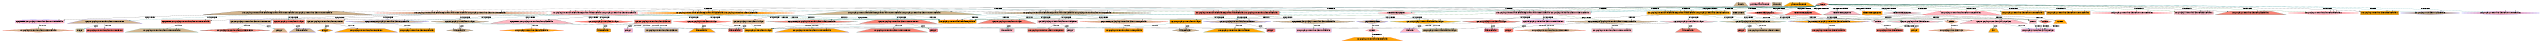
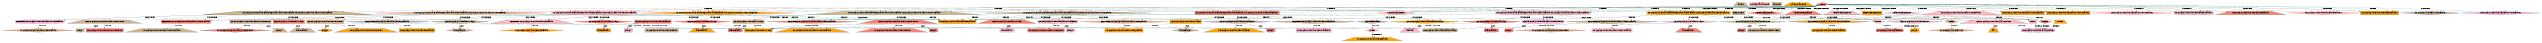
edge "VAR:com.google.gwt.event.dom.client.FocusEvent" -> "com.google.gwt.event.dom.client.FocusEvent": label "OF_TYPE" -> "OF_FIELD"
node "com.google.gwt.event.dom.client.BlurHandler": fillcolor salmon -> orange
